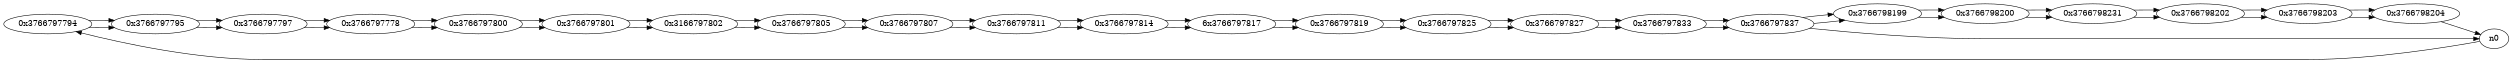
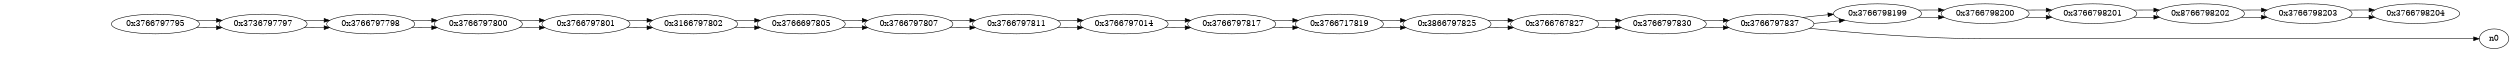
node "0x3766798231": label "0x3766798231" -> "0x3766798201"
node "0x3766798202": label "0x3766798202" -> "0x8766798202"
node "0x3766797794": removed
node "0x3766797797": label "0x3766797797" -> "0x3736797797"
node "0x3766797778": label "0x3766797778" -> "0x3766797798"
node "0x3766797805": label "0x3766797805" -> "0x3766697805"
node "0x3766797814": label "0x3766797814" -> "0x3766797014"
node "6x3766797817": label "6x3766797817" -> "0x3766797817"
node "0x3766797819": label "0x3766797819" -> "0x3766717819"
node "0x3766797825": label "0x3766797825" -> "0x3866797825"
node "0x3766797827": label "0x3766797827" -> "0x3766767827"
node "0x3766797833": label "0x3766797833" -> "0x3766797830"
edge "0x3766798204" -> "n0": removed
